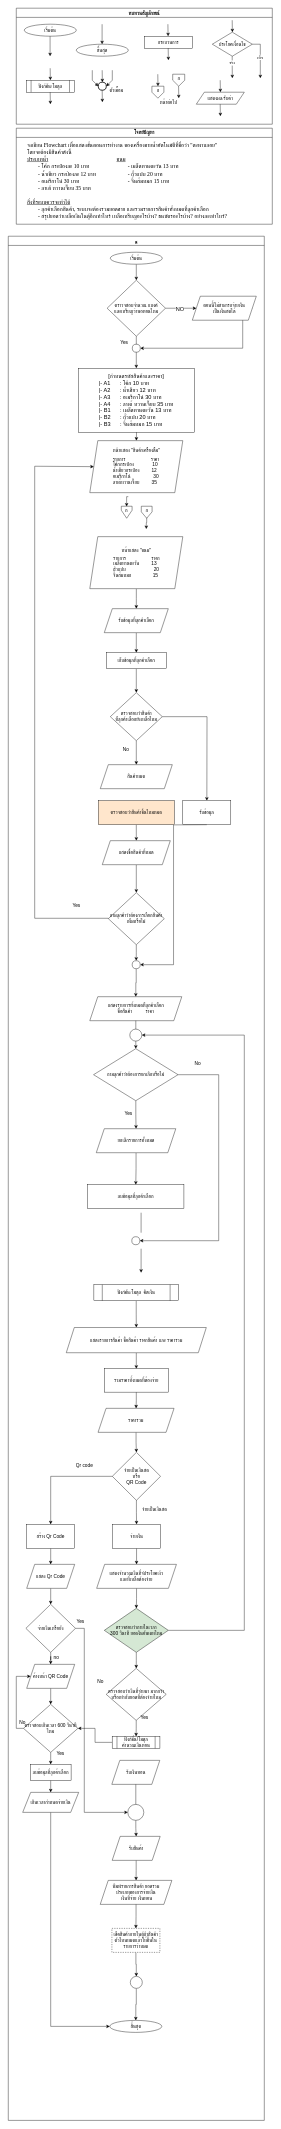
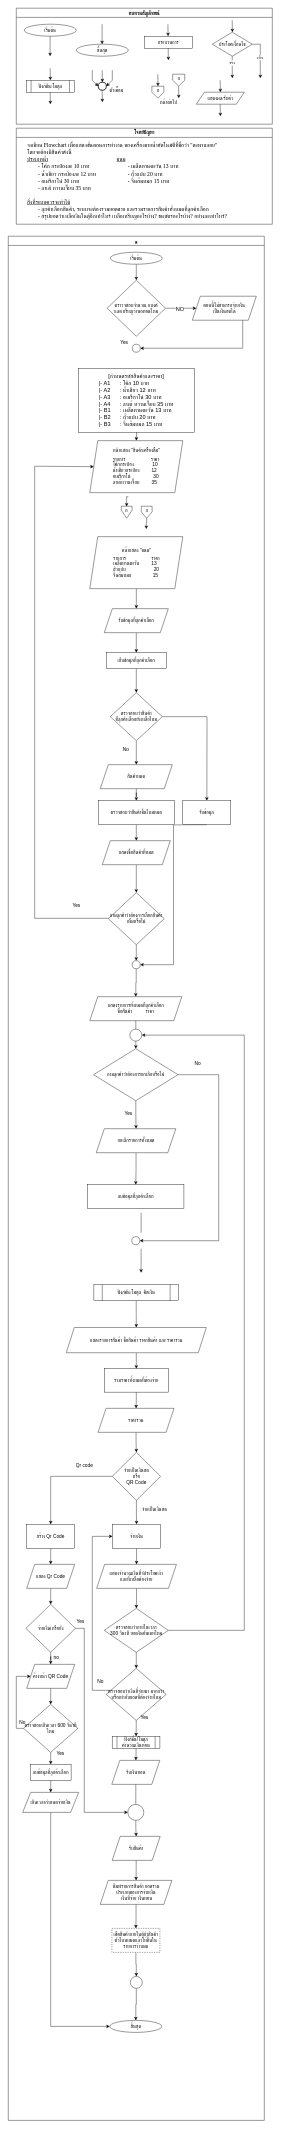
edge "ตราวจสอบจำนวณ แบงค์ และเหรียญว่าพอทอนไหม" -> "[กำหนดรหัสสินค้าและราคา] |- A1 : โค้ก 10 บาท |- A2 : น้ำเขียว 12 บาท |- A3 : อเมริกาโน่ 30 บาท |- A4 : ลาเต้ หวานเจี๊ยบ 35 บาท |- B1 : เมล็ดทานตะวัน 13 บาท |- B2 : ถั่วแปบ 20 บาท |- B3 : จิ้นส้มหมก 15 บาท": removed
edge "สินค้าหมด" -> "ตรวจสอบว่าสินค้าชิ้นไหมหมด": added
node "ตรวจสอบว่าสินค้าชิ้นไหมหมด": fillcolor #ffe6cc -> #ffffff
edge "ตรวจสอบว่าเงินที่จ่ายมา มากกว่าหรือเท่ากับยอดที่ต้องจ่ายไหม" -> "จ่ายเงิน": added
node "ตรวจสอบว่าภายในเวลา 300 วินาที ยอดงินอัพเดทไหม": fillcolor #d5e8d4 -> #ffffff
edge "ฟังก์ชั่น/โมดูล คำนวณเงินทอน" -> "ตรวจสอบเกินเวลา 600 วินาทีไหม": now "ฟังก์ชั่น/โมดูล คำนวณเงินทอน" -> "รับเงินทอน"
